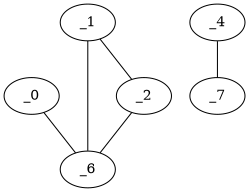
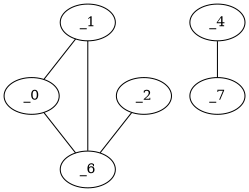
edge "_1" -- "_2": now "_1" -- "_0"
